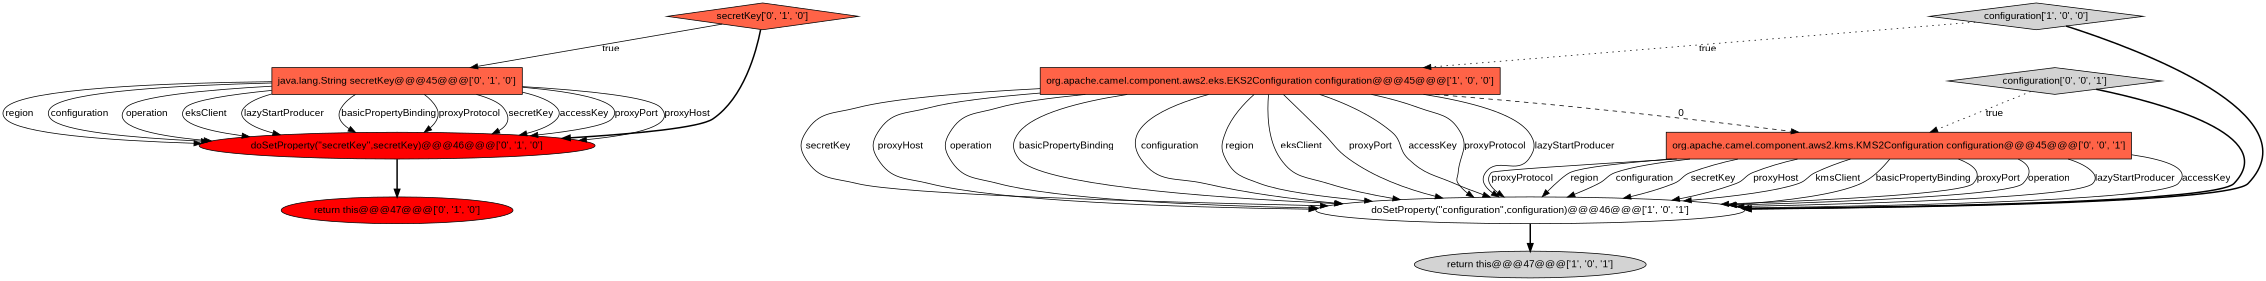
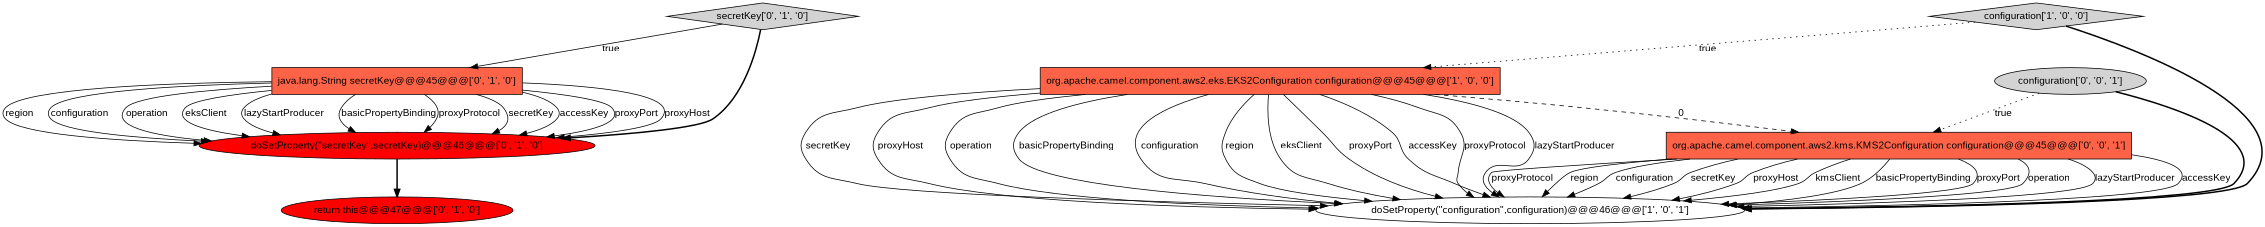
node "secretKey['0', '1', '0']": fillcolor tomato -> lightgray
node "configuration['0', '0', '1']": shape diamond -> ellipse
node "return this@@@47@@@['1', '0', '1']": removed
